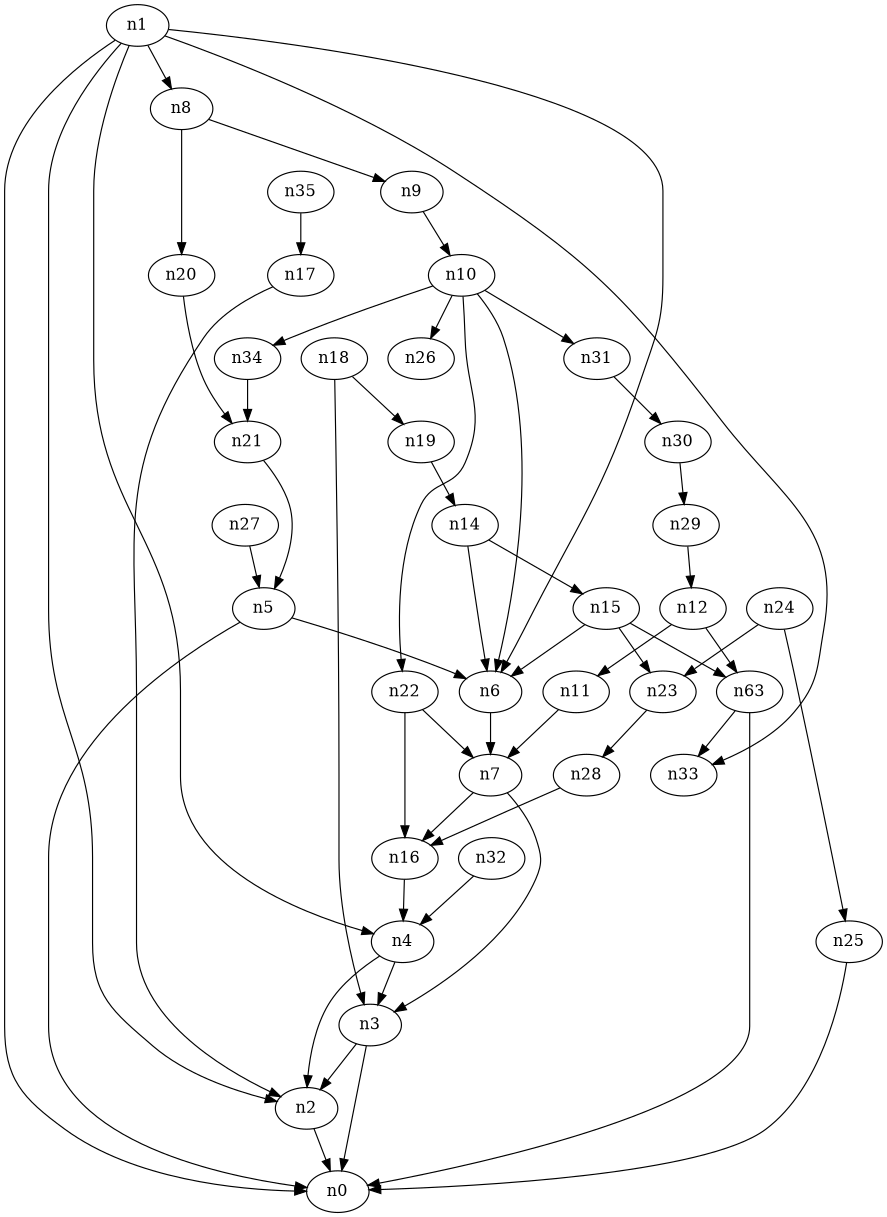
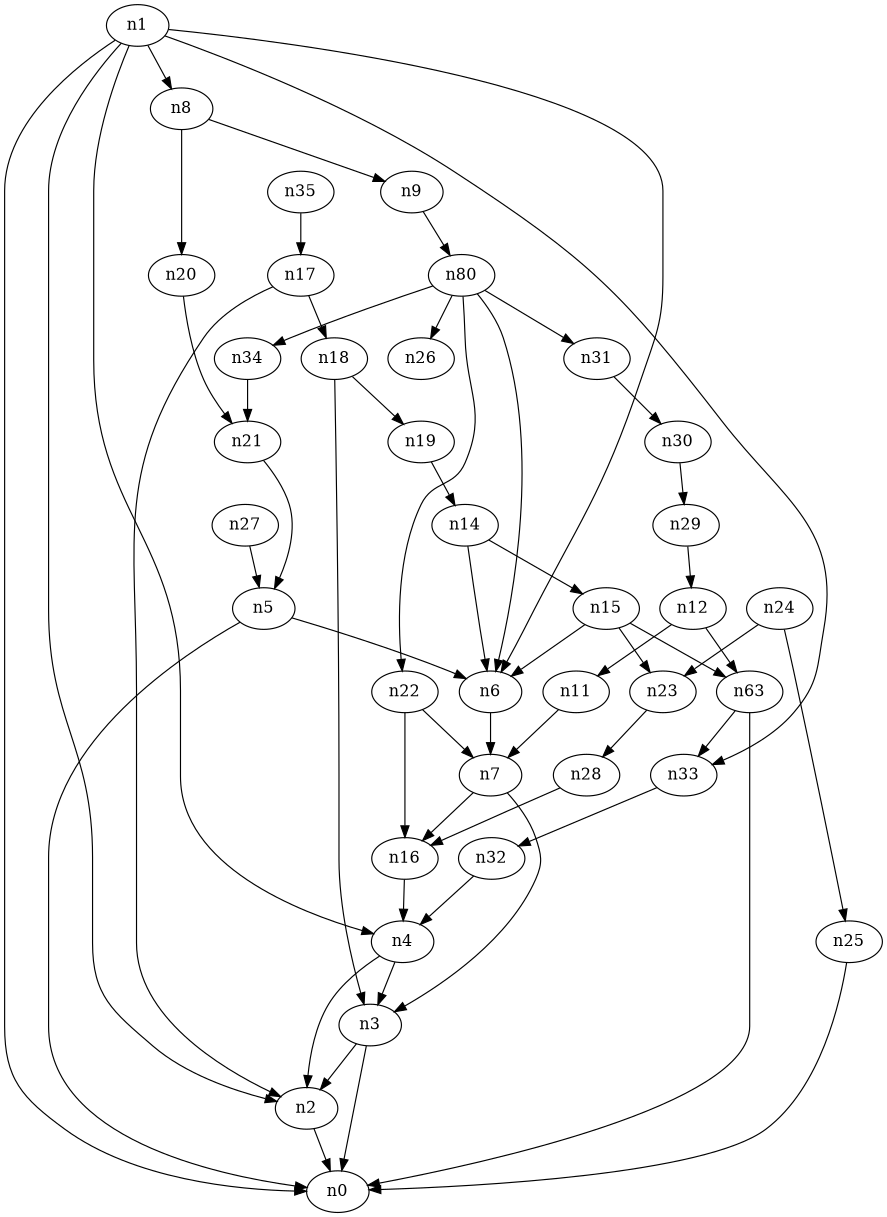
node "n10": label "n10" -> "n80"
edge "n17" -> "n18": added
edge "n33" -> "n32": added
